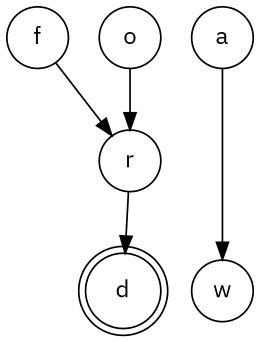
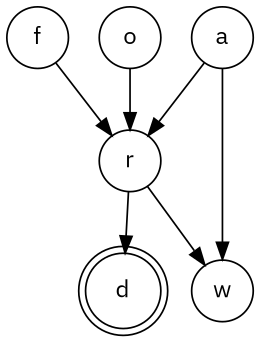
edge "a" -> "r": added
edge "r" -> "w": added
